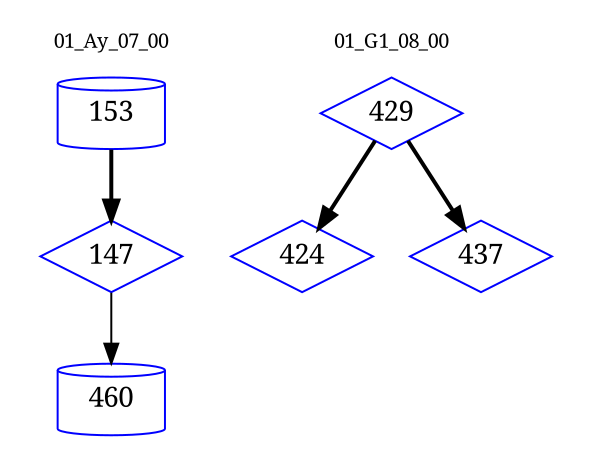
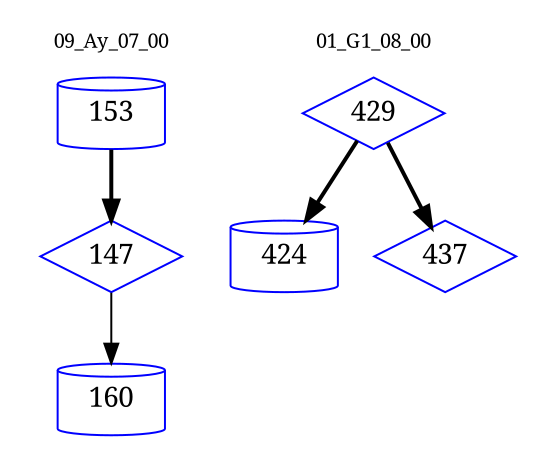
cluster "01_Ay_07_00": label "01_Ay_07_00" -> "09_Ay_07_00"
node "424": shape diamond -> cylinder
node "460": label "460" -> "160"
